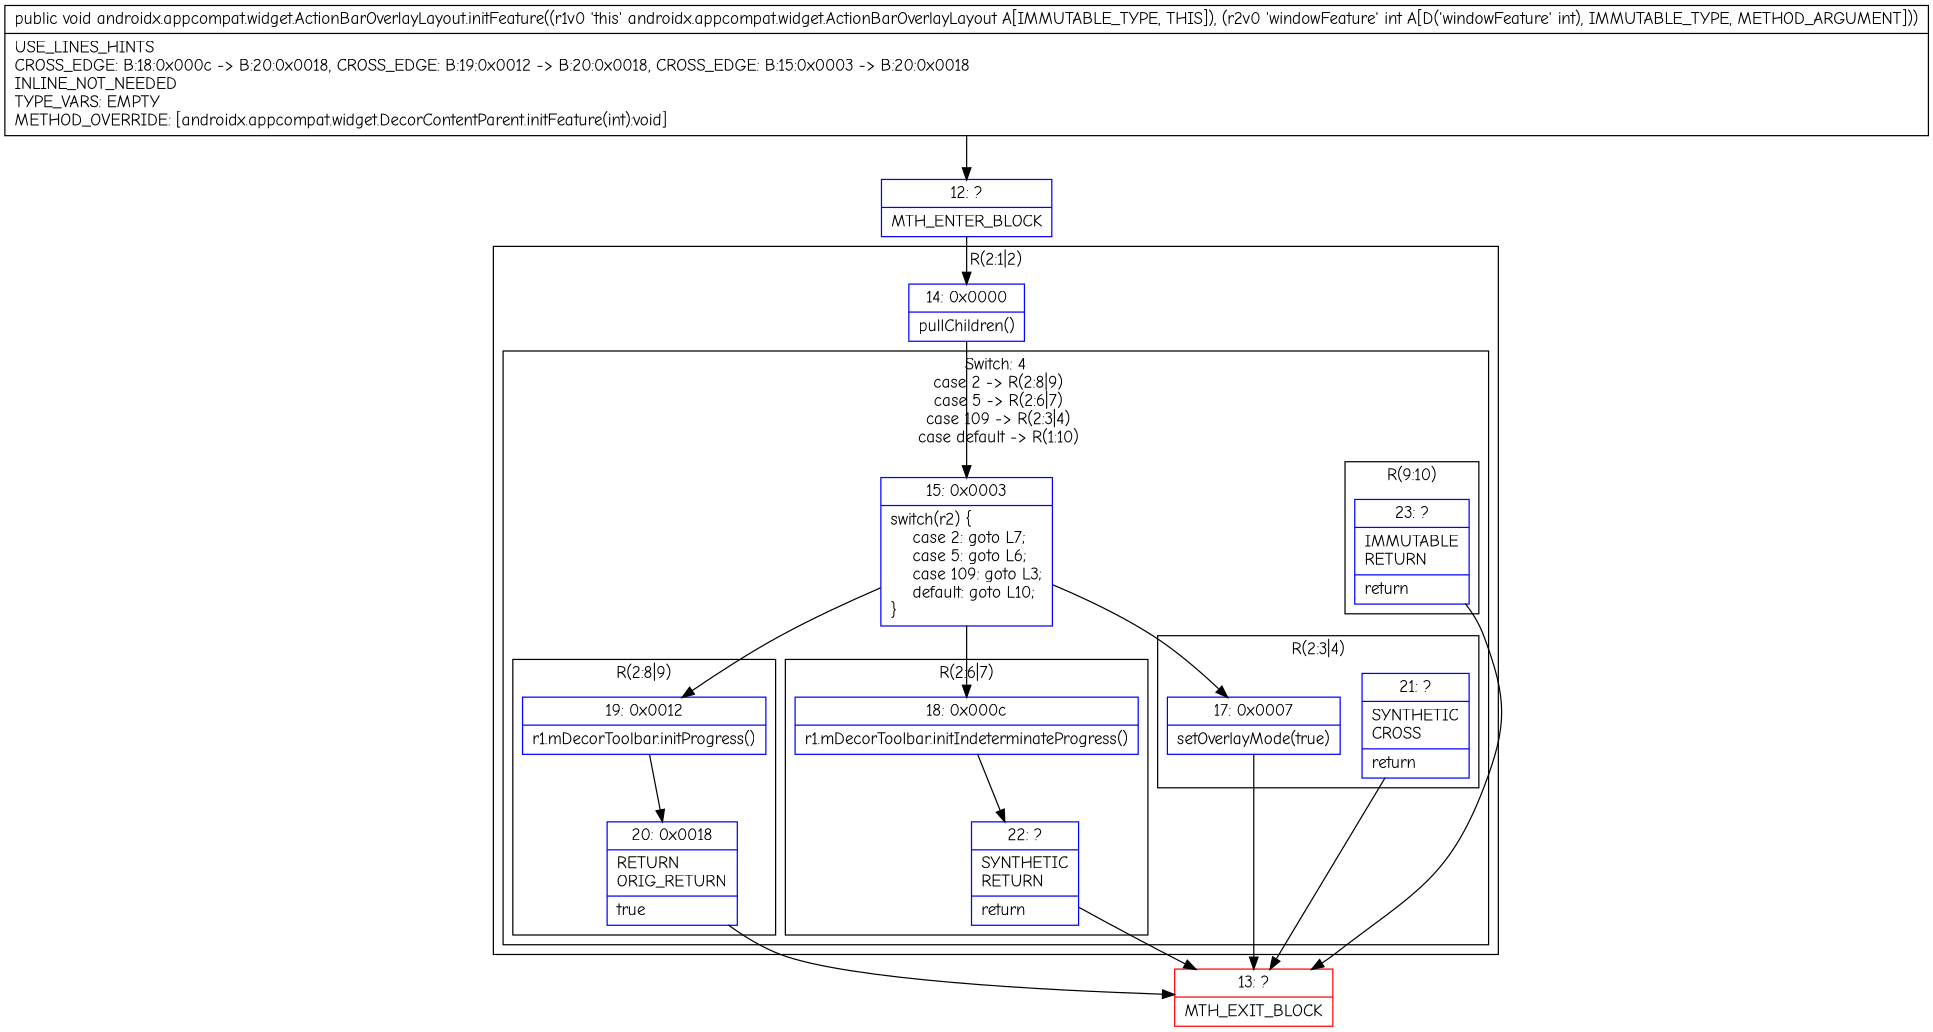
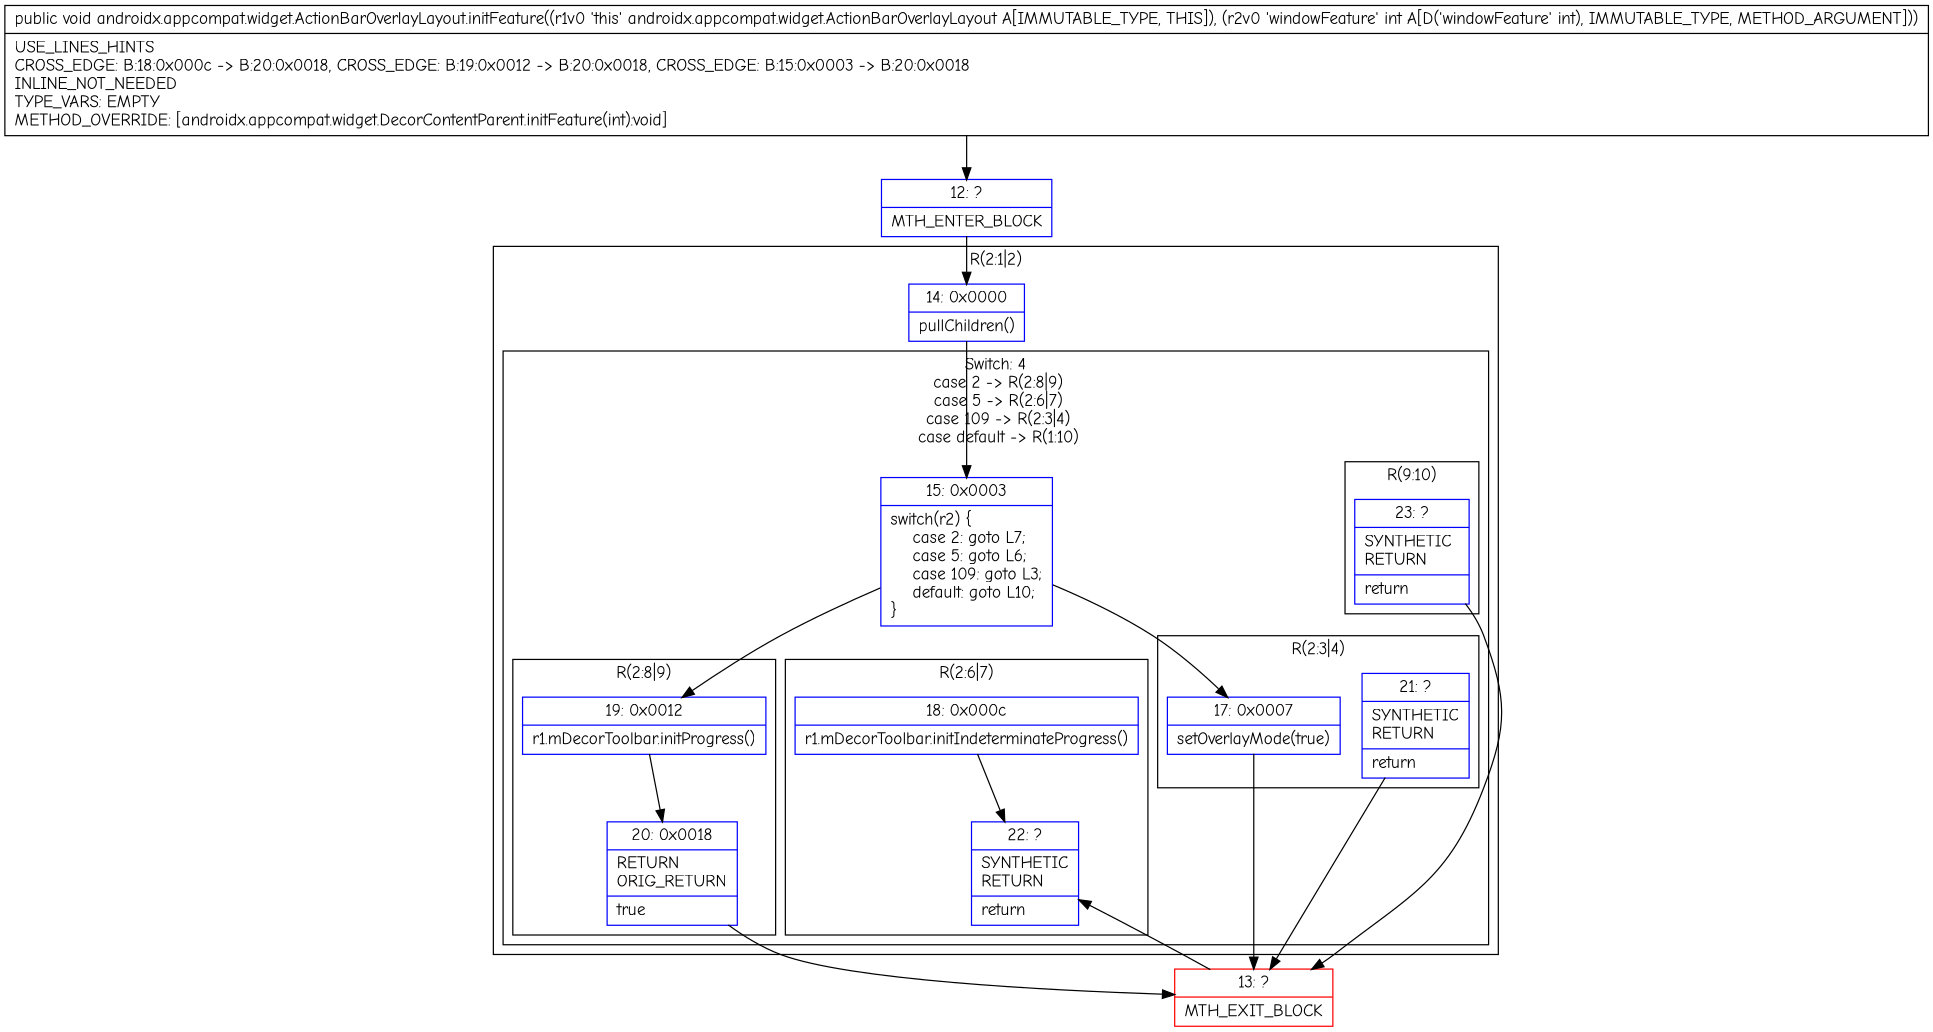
node "23: ?": text "IMMUTABLE" -> "SYNTHETIC"
edge "15: 0x0003" -> "18: 0x000c": removed
node "21: ?": text "CROSS" -> "RETURN"
edge "22: ?" -> "13: ?": reversed
